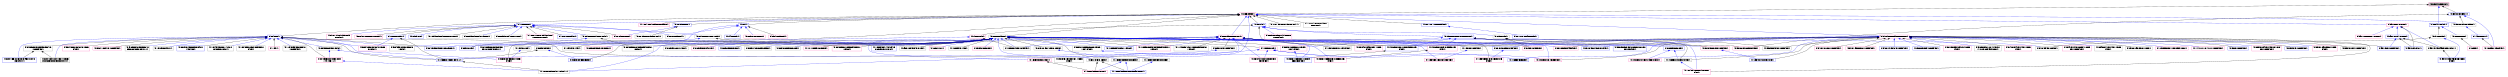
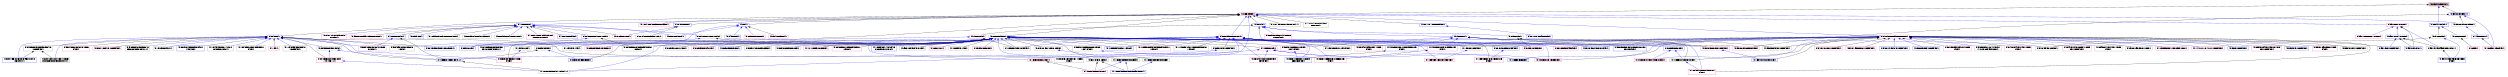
node "itkScalarImageToRunLength.h": label "itkScalarImageToRunLength.h" -> "itkGTestTypedefsAndConstructors.h"
node "itkHistogramToTextureFeatures.h": label "itkHistogramToTextureFeatures.h" -> "itkHistogram.h"
